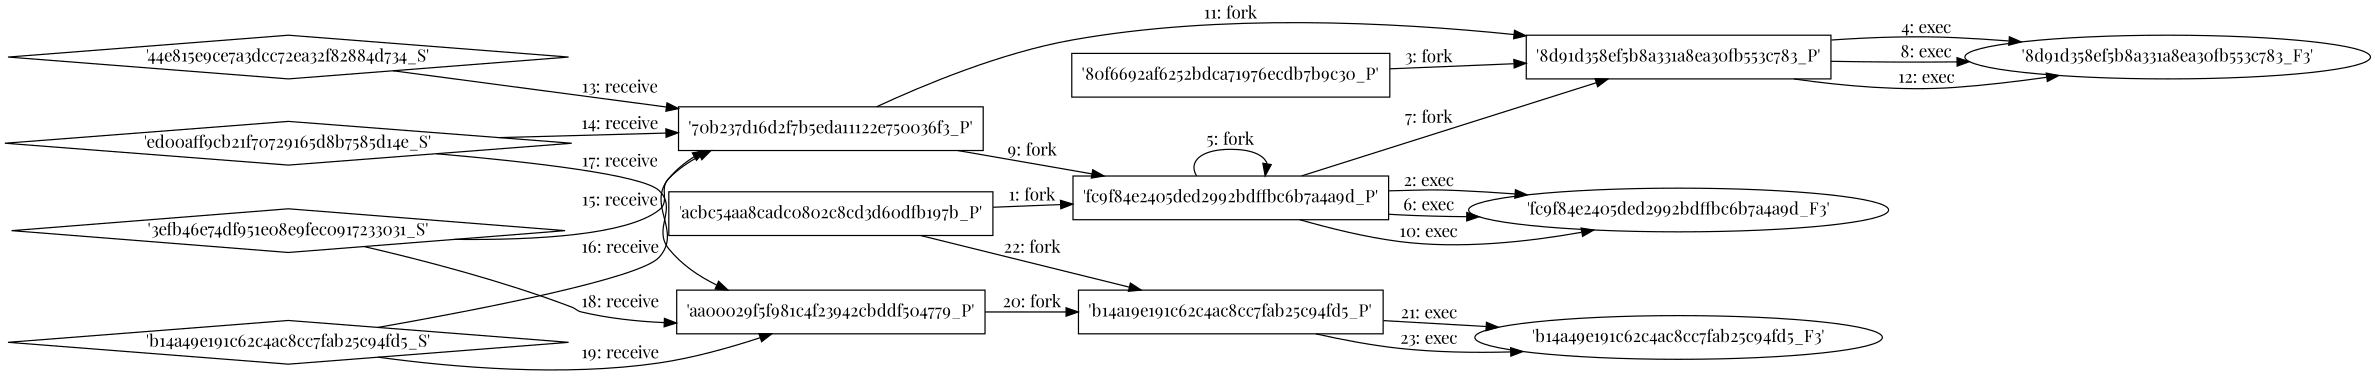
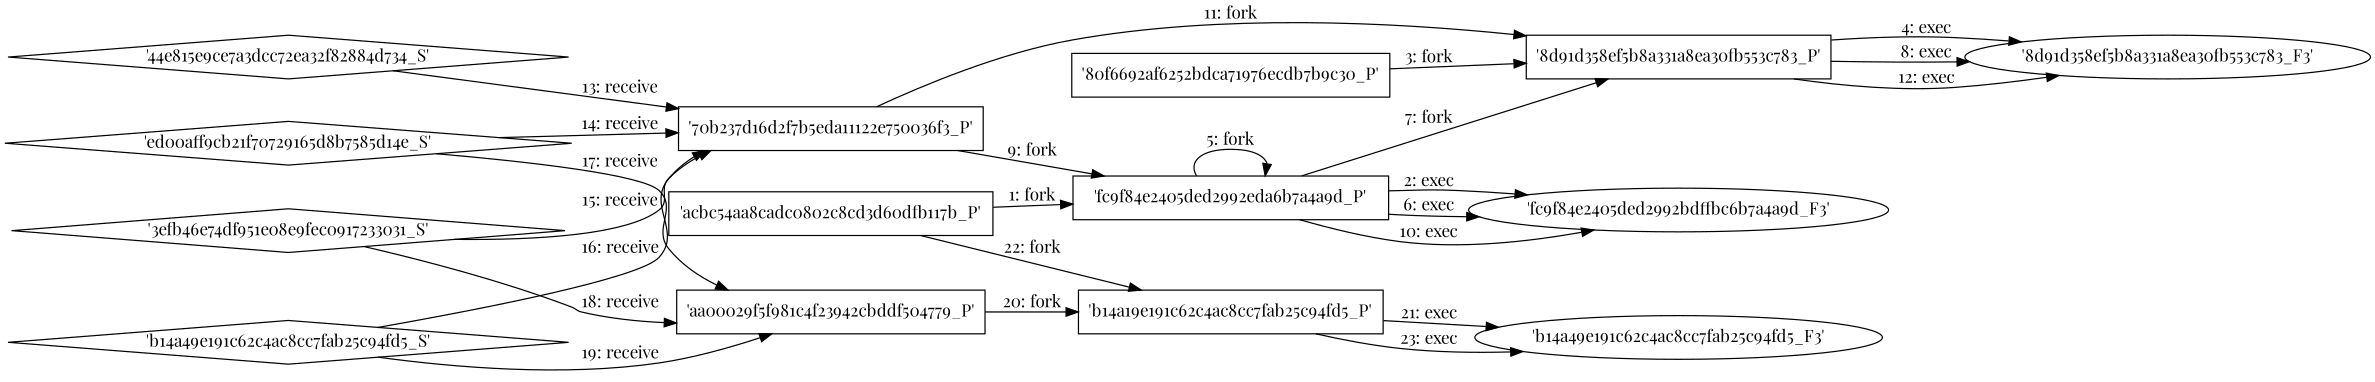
node "'fc9f84e2405ded2992bdffbc6b7a4a9d_P'": label "'fc9f84e2405ded2992bdffbc6b7a4a9d_P'" -> "'fc9f84e2405ded2992eda6b7a4a9d_P'"
node "'acbc54aa8cadc0802c8cd3d60dfb197b_P'": label "'acbc54aa8cadc0802c8cd3d60dfb197b_P'" -> "'acbc54aa8cadc0802c8cd3d60dfb117b_P'"
